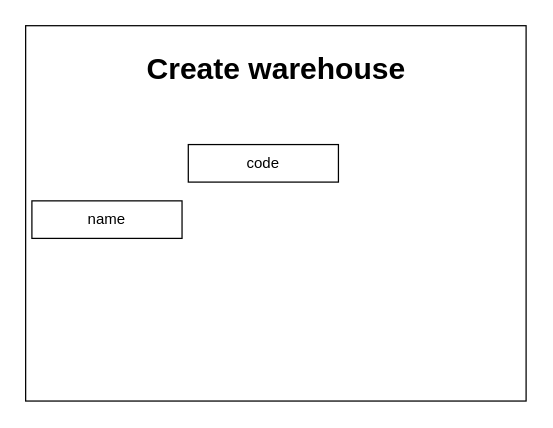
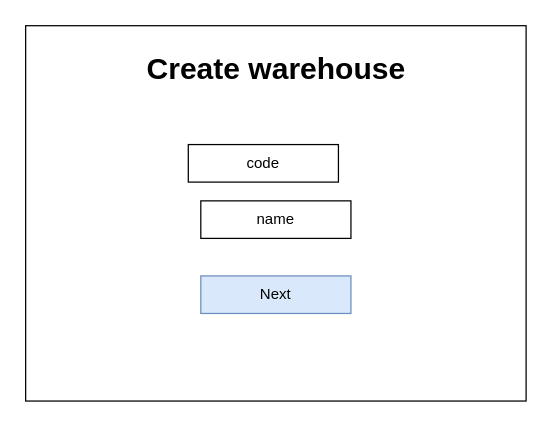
node "name": moved (107, 219) -> (276, 219)
node "Next": added
